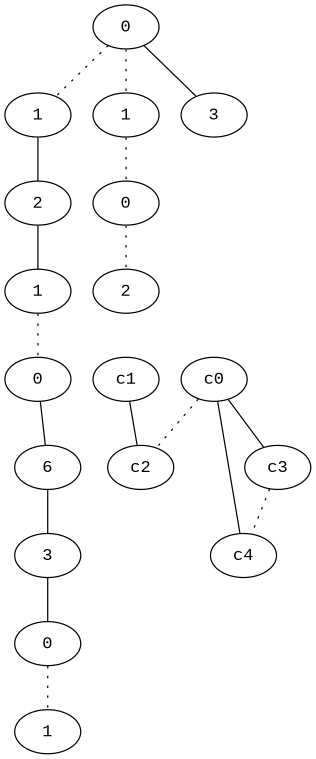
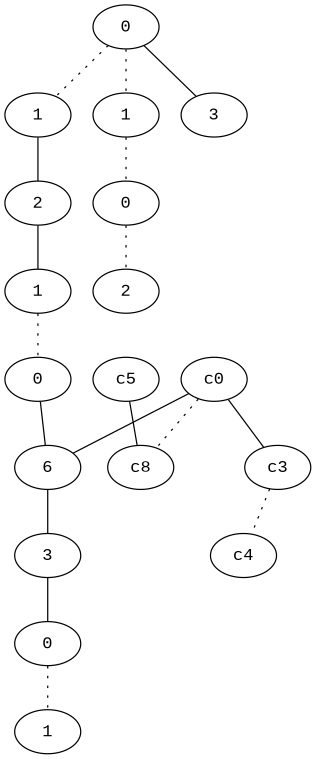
node "c1": label "c1" -> "c5"
node "c2": label "c2" -> "c8"
edge "c0" -- "c4": now "c0" -- "6"
